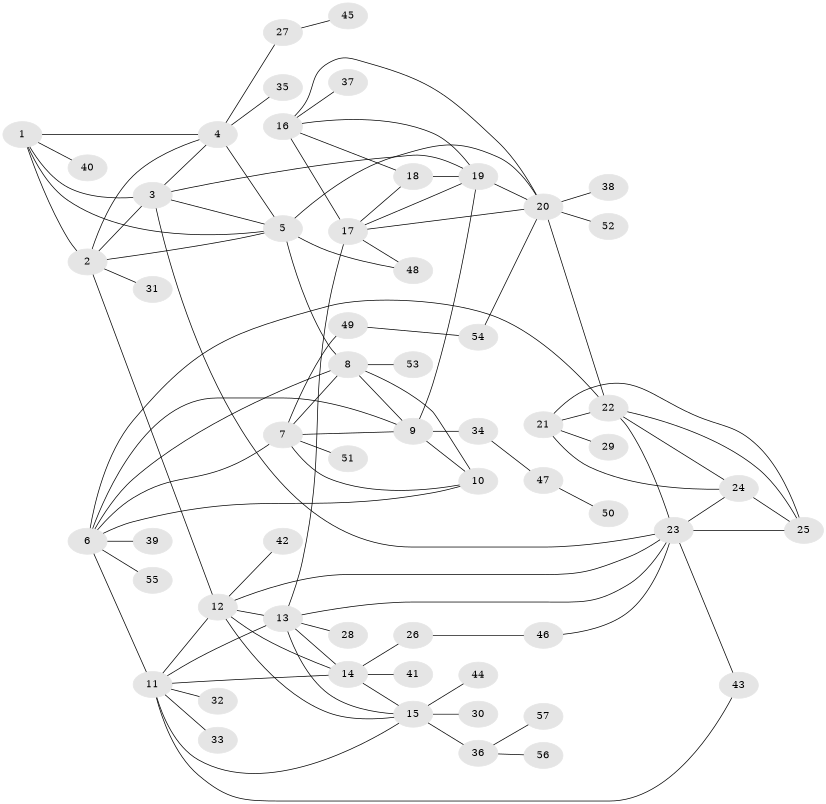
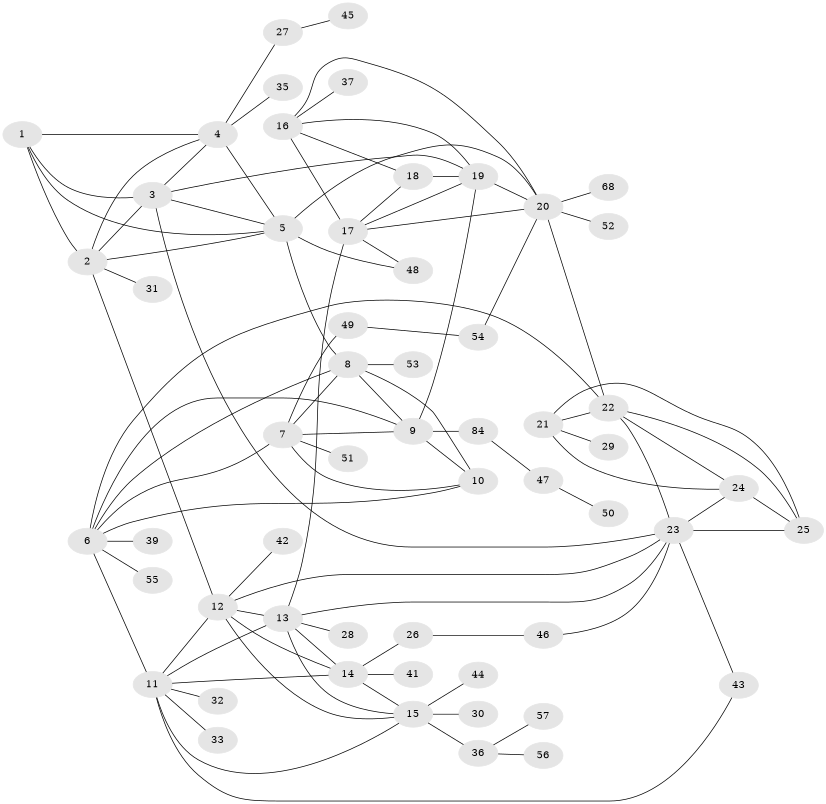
node "40": removed
node "38": label "38" -> "68"
node "34": label "34" -> "84"
